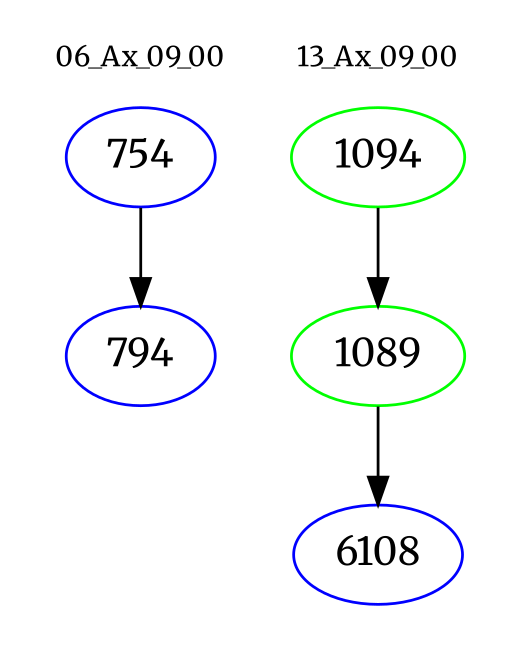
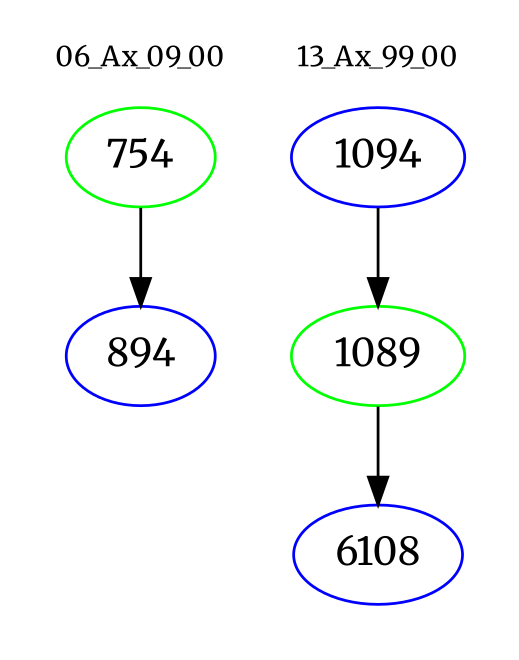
cluster "13_Ax_09_00": label "13_Ax_09_00" -> "13_Ax_99_00"
node "754": color blue -> green
node "1094": color green -> blue
node "794": label "794" -> "894"
